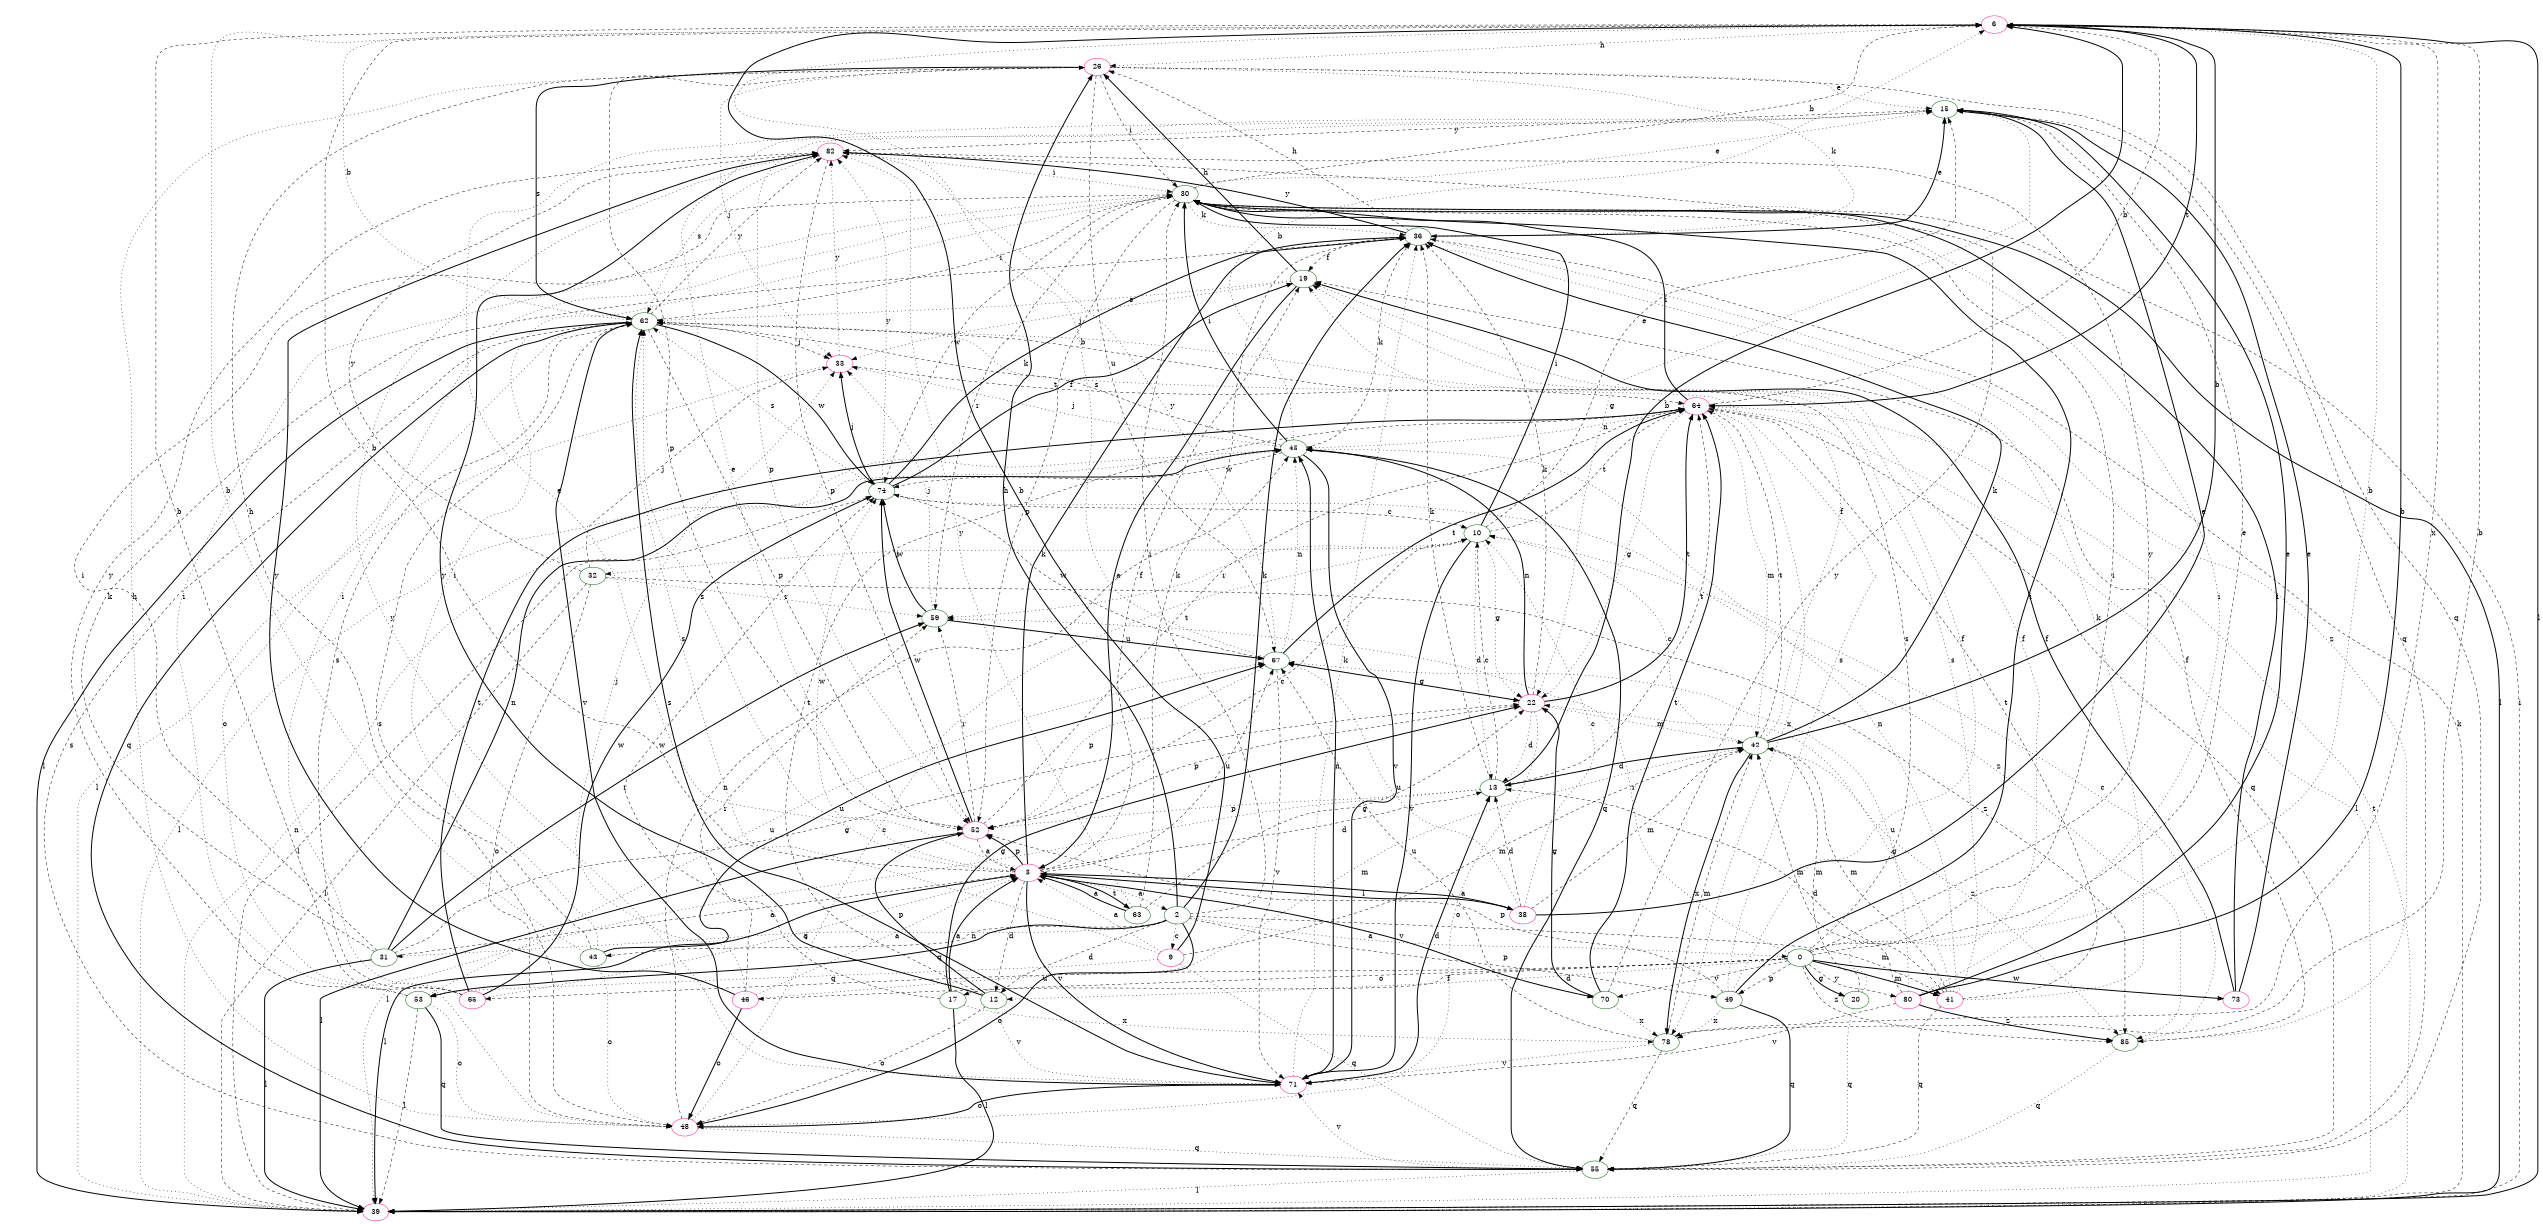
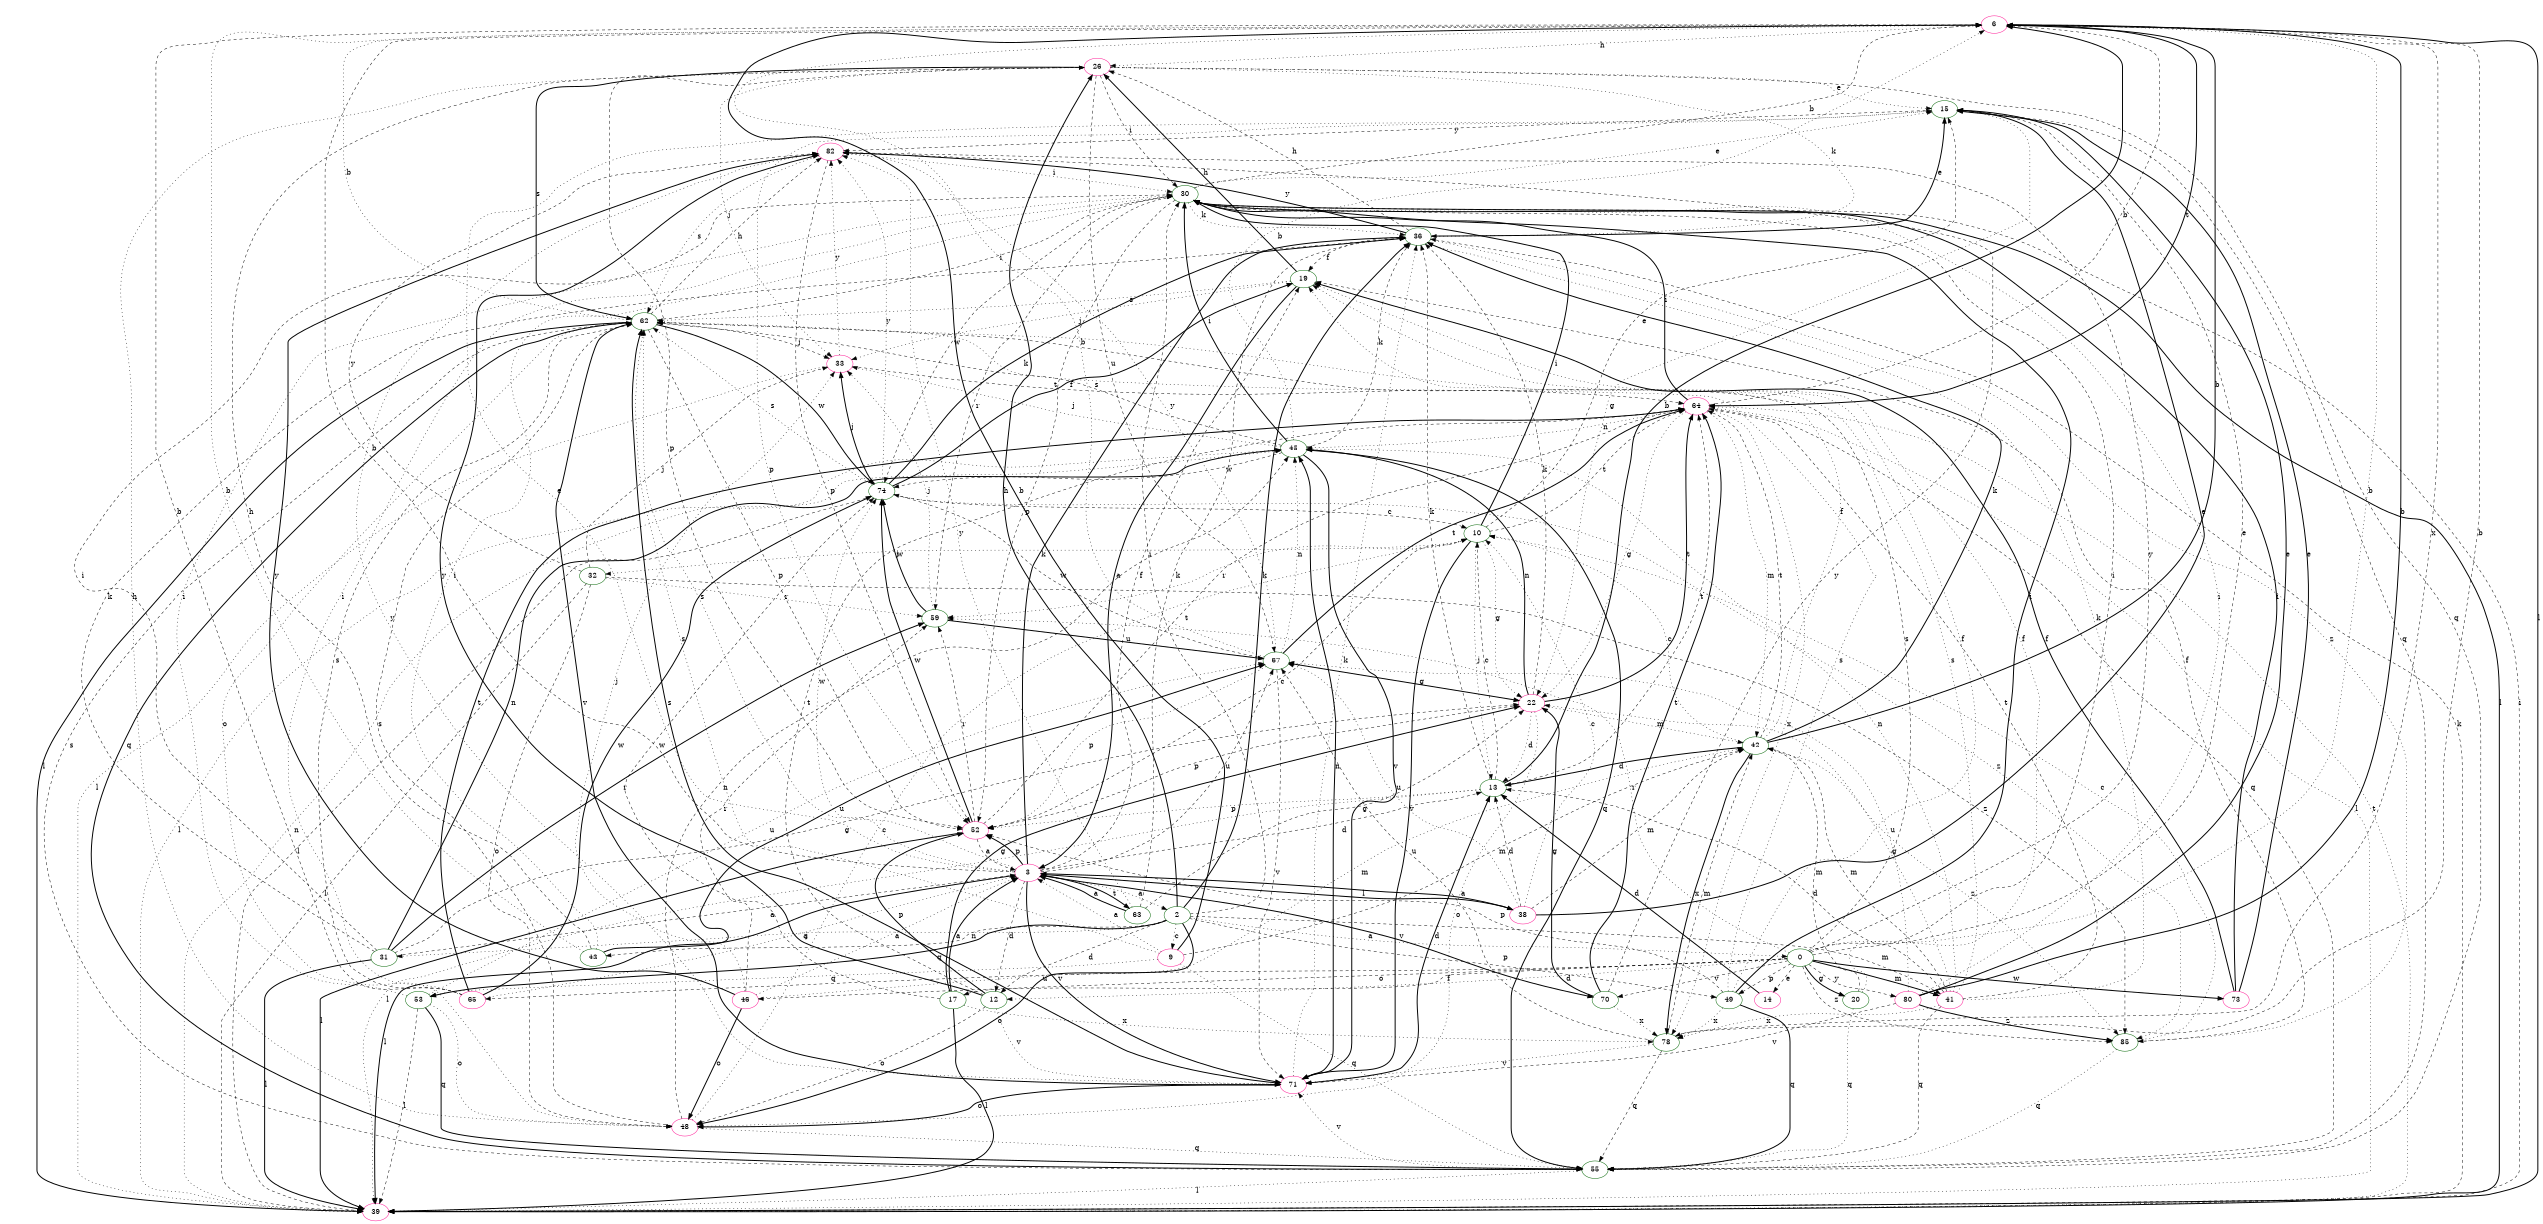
edge "52" -> "15": removed, label "e"
edge "62" -> "82": label "y" -> "h"
edge "53" -> "82": removed, label "y"
edge "10" -> "13": label "d" -> "j"
edge "80" -> "42": removed, label "m"
node "14": added
edge "41" -> "78": added, label "x"
edge "43" -> "48": removed, label "o"
